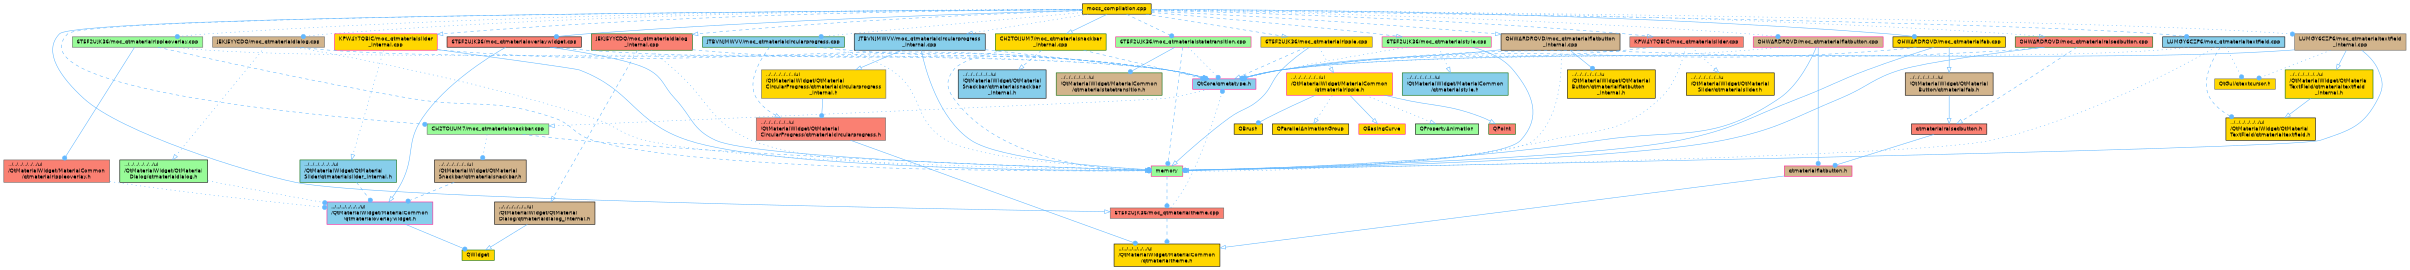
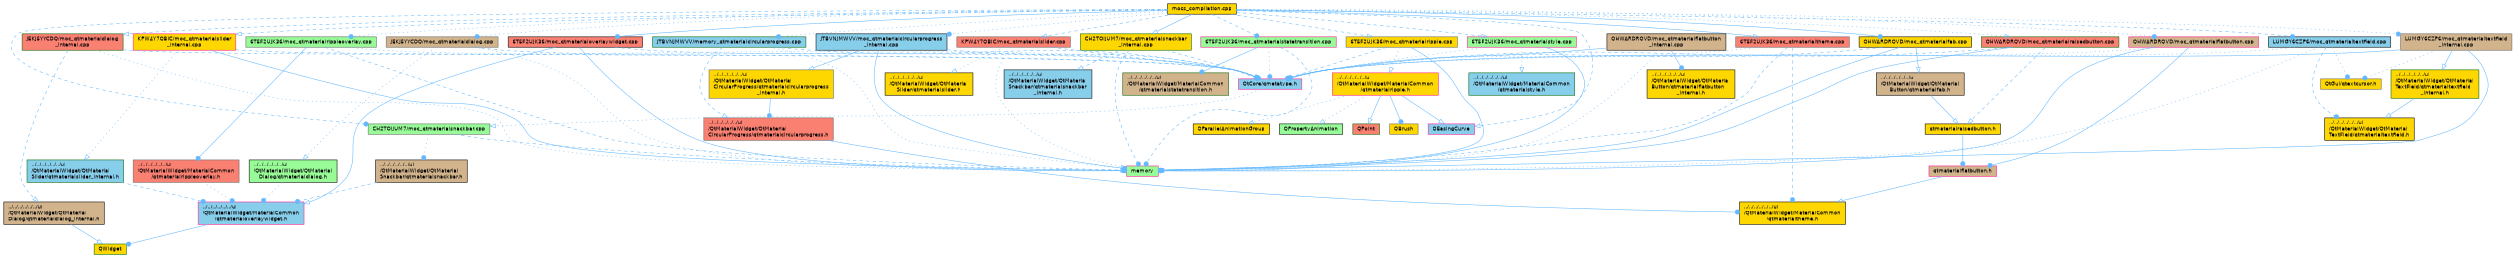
edge "mocs_compilation.cpp" -> "QHWARDRQVD/moc_qtmaterialflatbutton _internal.cpp": now "mocs_compilation.cpp" -> "QEasingCurve"
edge "mocs_compilation.cpp" -> "JTBVNJMWVV/moc_qtmaterialcircularprogress _internal.cpp": arrowhead onormal -> dot
node "JTBVNJMWVV/moc_qtmaterialcircularprogress.cpp": label "JTBVNJMWVV/moc_qtmaterialcircularprogress.cpp" -> "JTBVNJMWVV/memory_qtmaterialcircularprogress.cpp"
node "QBrush": color black -> gray40
node "QEasingCurve": fillcolor gold -> skyblue
node "qtmaterialraisedbutton.h": fillcolor salmon -> gold
edge "memory" -> "6T5F2UJK36/moc_qtmaterialtheme.cpp": reversed
